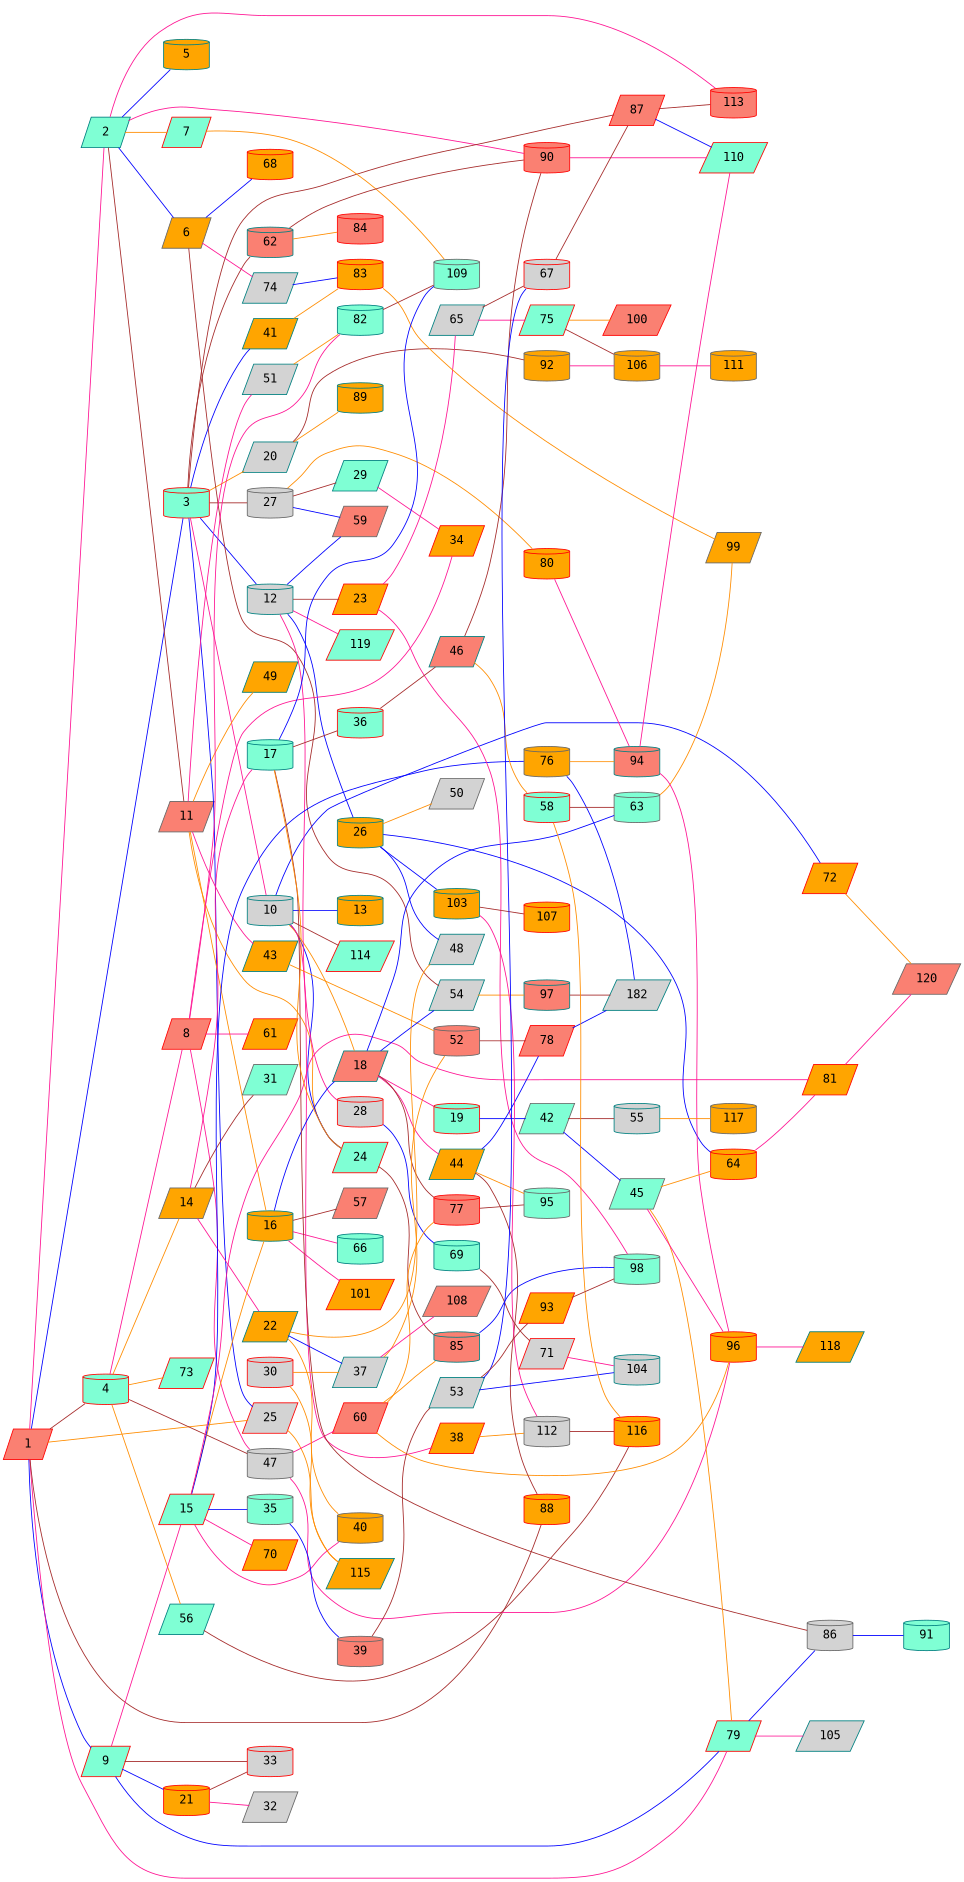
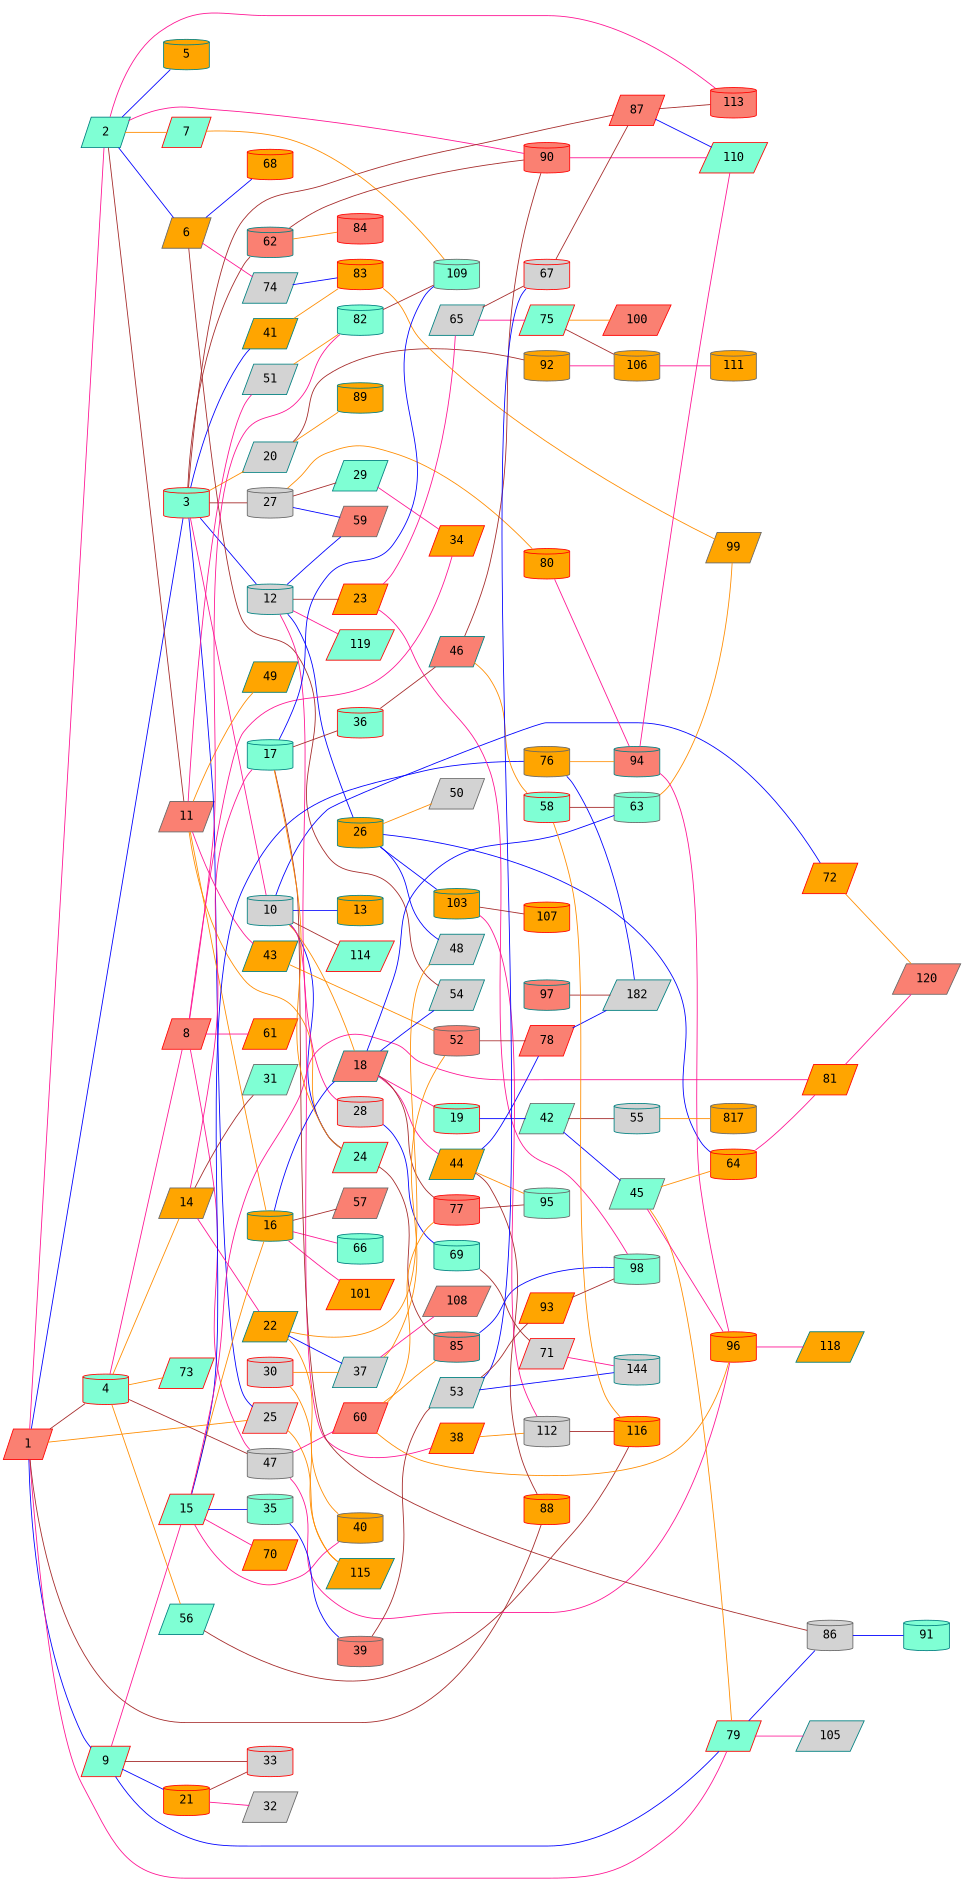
edge "54" -- "97": removed
node "117": label "117" -> "817"
node "104": label "104" -> "144"
